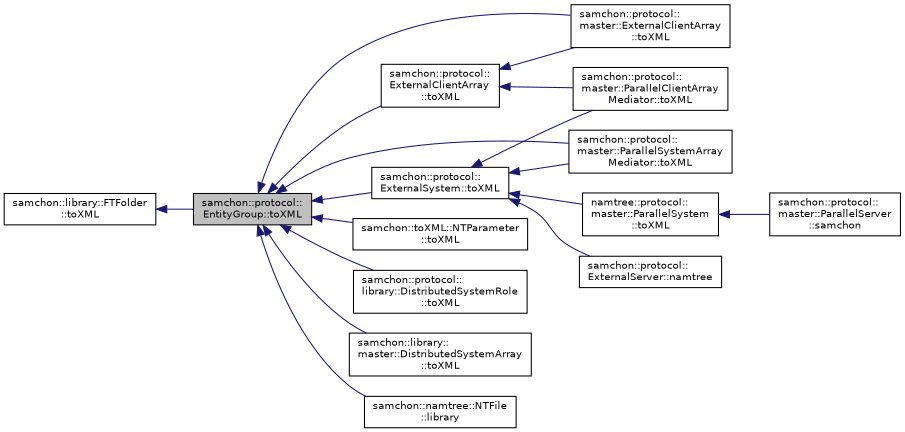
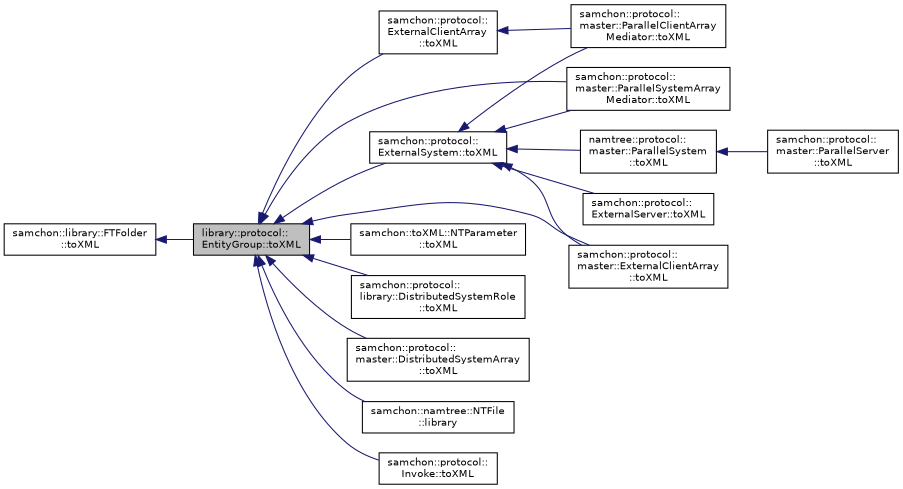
edge "samchon::protocol:: master::ExternalClientArray ::toXML" -> "samchon::protocol:: ExternalClientArray ::toXML": now "samchon::protocol:: master::ExternalClientArray ::toXML" -> "samchon::protocol:: ExternalSystem::toXML"
node "samchon::protocol:: EntityGroup::toXML": label "samchon::protocol:: EntityGroup::toXML" -> "library::protocol:: EntityGroup::toXML"
node "samchon::protocol:: master::ParallelServer ::samchon": label "samchon::protocol:: master::ParallelServer ::samchon" -> "samchon::protocol:: master::ParallelServer ::toXML"
node "samchon::protocol:: ExternalServer::namtree": label "samchon::protocol:: ExternalServer::namtree" -> "samchon::protocol:: ExternalServer::toXML"
node "samchon::library:: master::DistributedSystemArray ::toXML": label "samchon::library:: master::DistributedSystemArray ::toXML" -> "samchon::protocol:: master::DistributedSystemArray ::toXML"
node "samchon::protocol:: Invoke::toXML": added
